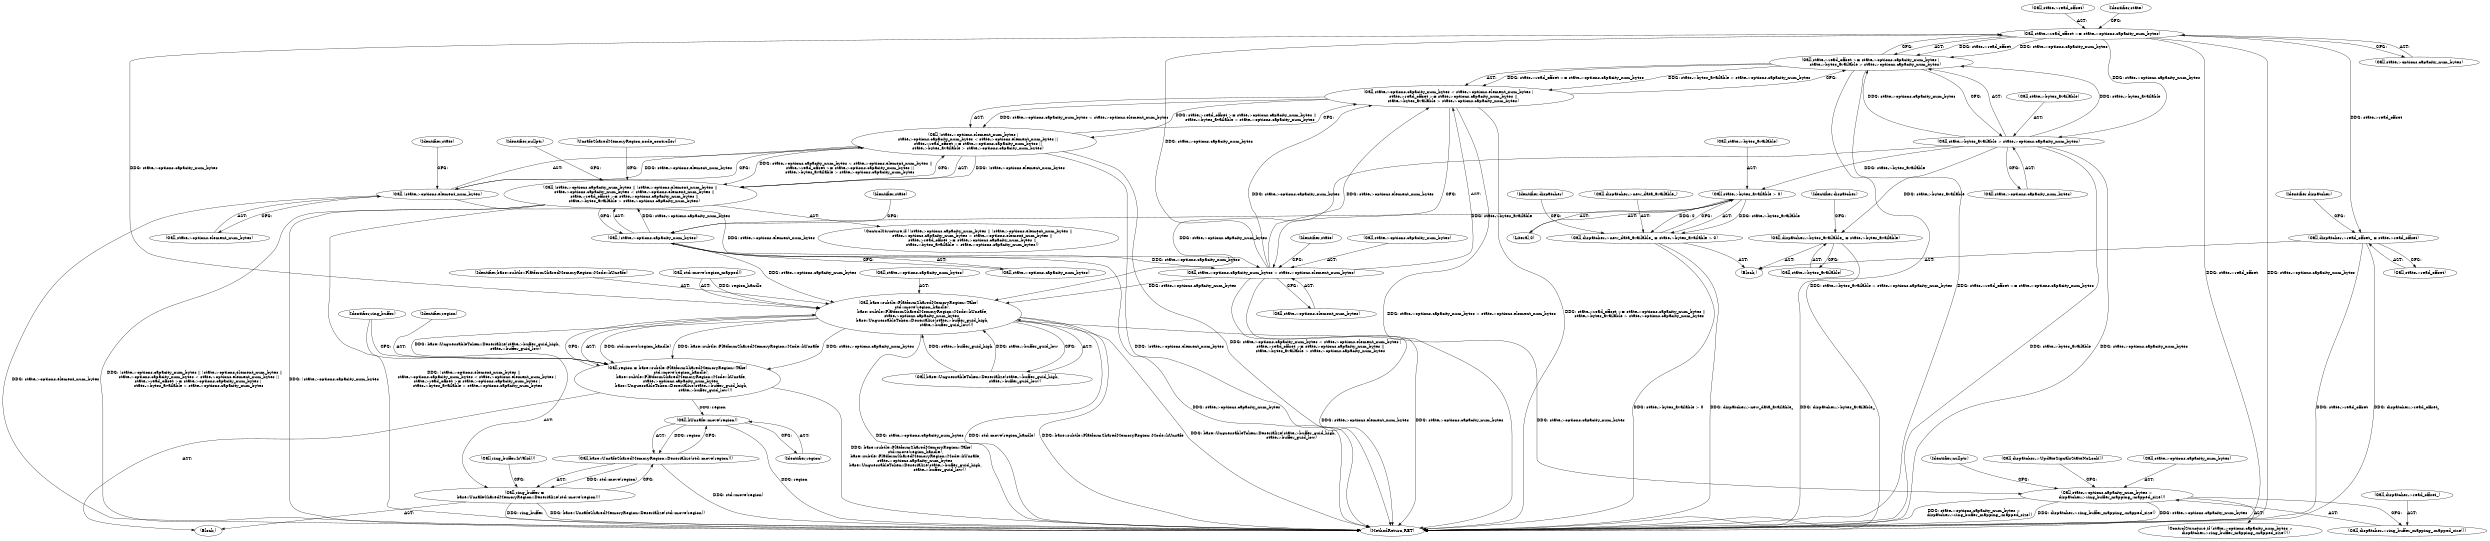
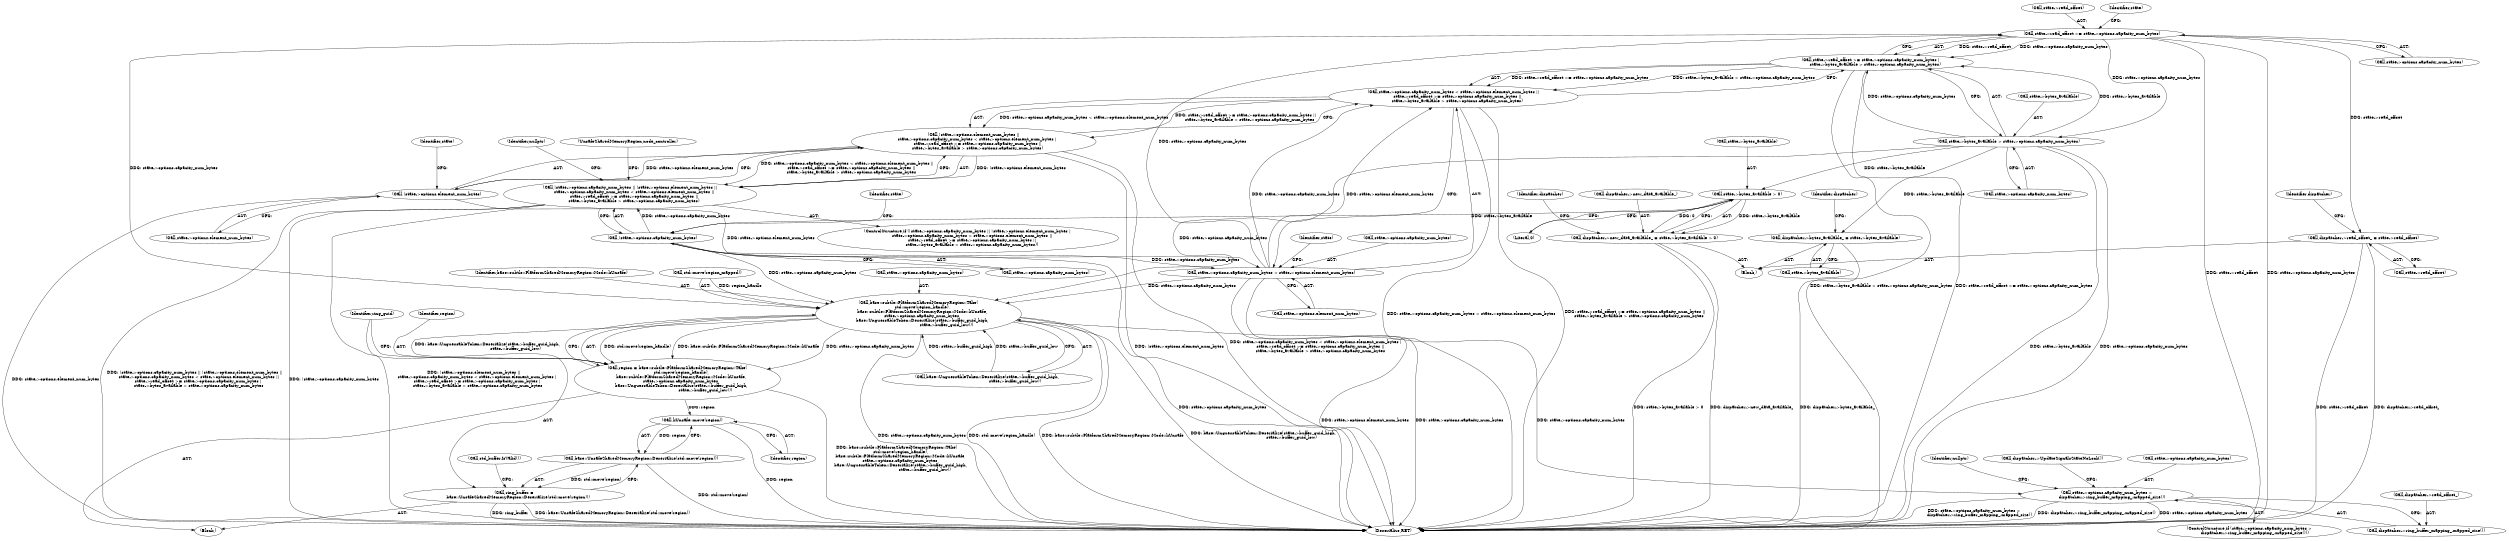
edge "(Call,state->bytes_available > 0)" -> "(Literal,0)": label "AST: " -> "CFG: "
edge "(Literal,0)" -> "(Call,state->bytes_available > 0)": label "AST: " -> "CFG: "
node "(Identifier,ring_buffer)": label "(Identifier,ring_buffer)" -> "(Identifier,ring_guid)"
node "(Call,ring_buffer.IsValid())": label "(Call,ring_buffer.IsValid())" -> "(Call,std_buffer.IsValid())"
node "(MethodReturn,RET)": label "(MethodReturn,RET)" -> "(Deserialize,RET)"
